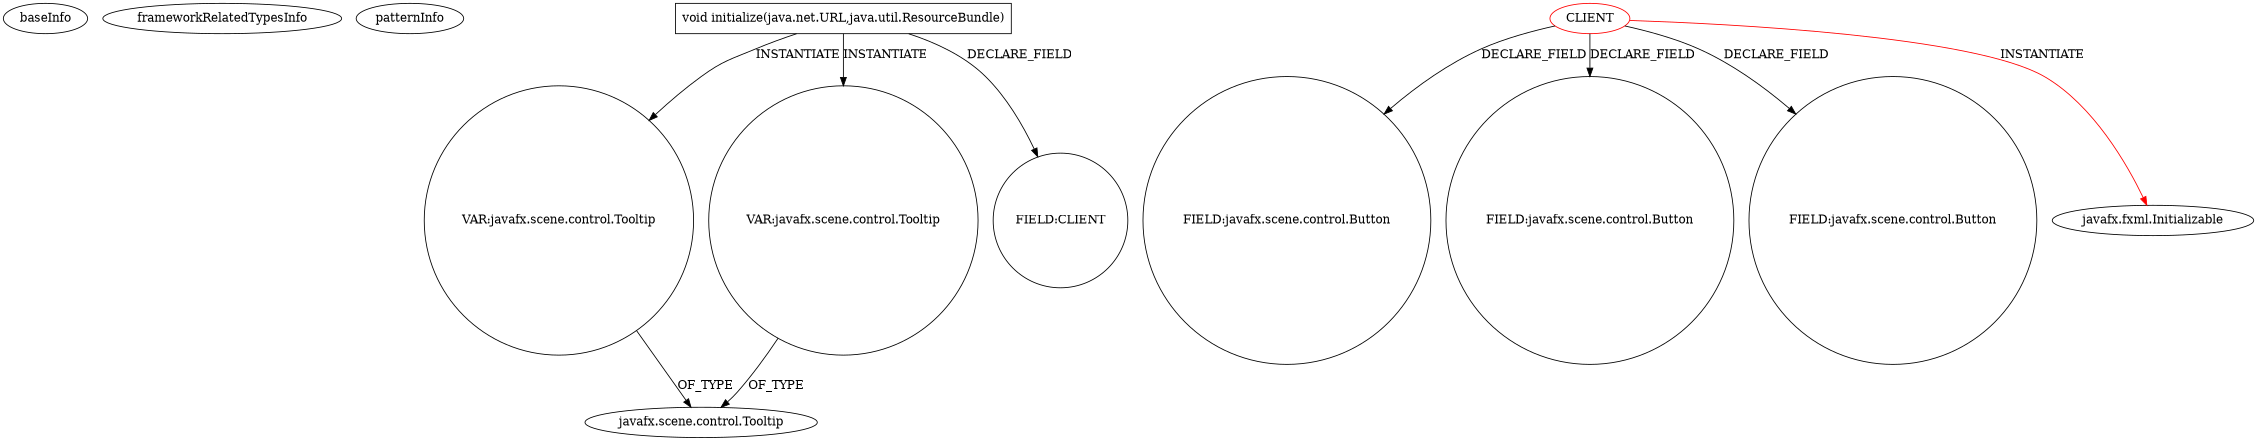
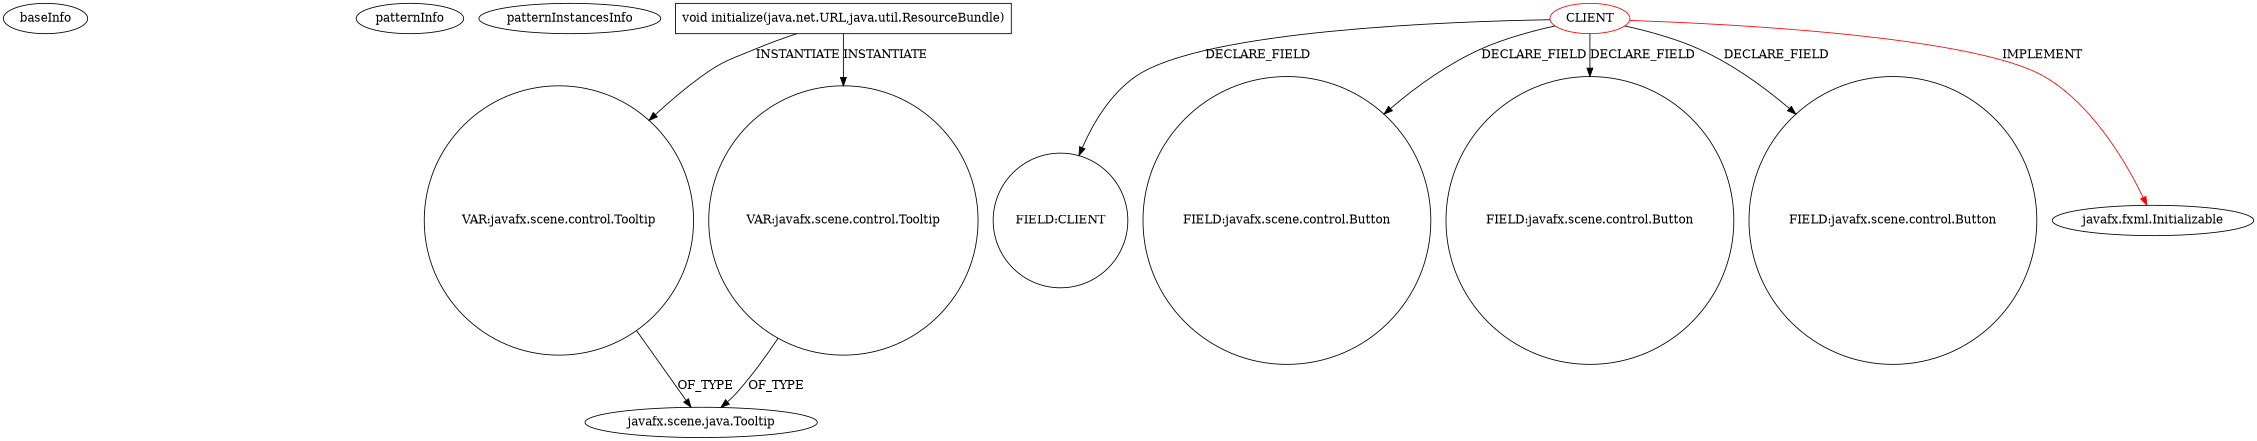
node "frameworkRelatedTypesInfo": removed
node "patternInstancesInfo": added
edge "CLIENT" -> "javafx.fxml.Initializable": label "INSTANTIATE" -> "IMPLEMENT"
edge "void initialize(java.net.URL,java.util.ResourceBundle)" -> "FIELD:CLIENT": now "CLIENT" -> "FIELD:CLIENT"
node "javafx.scene.control.Tooltip": label "javafx.scene.control.Tooltip" -> "javafx.scene.java.Tooltip"
